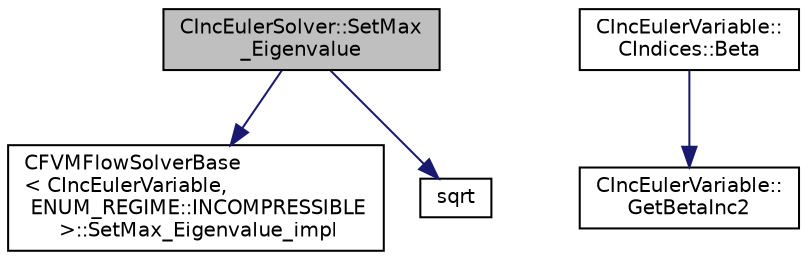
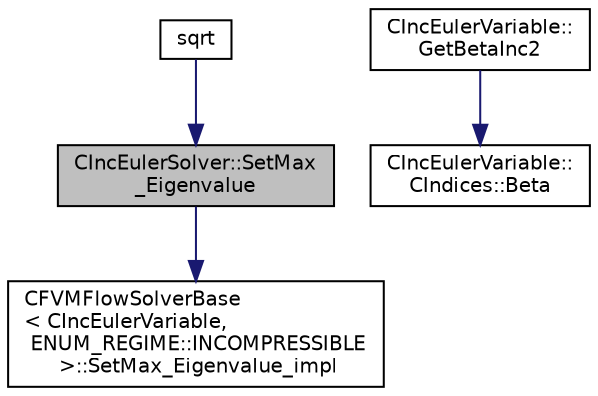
edge "CIncEulerVariable:: CIndices::Beta" -> "CIncEulerVariable:: GetBetaInc2": reversed
edge "CIncEulerSolver::SetMax _Eigenvalue" -> "sqrt": reversed
